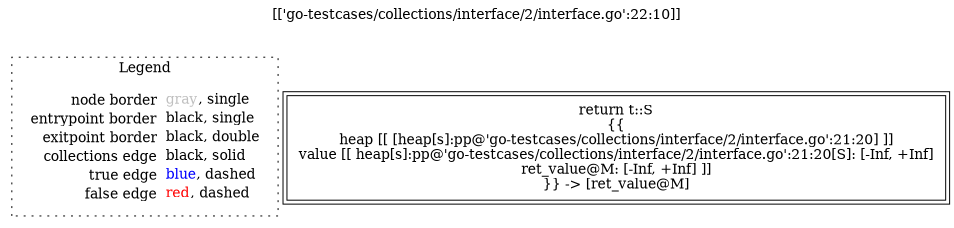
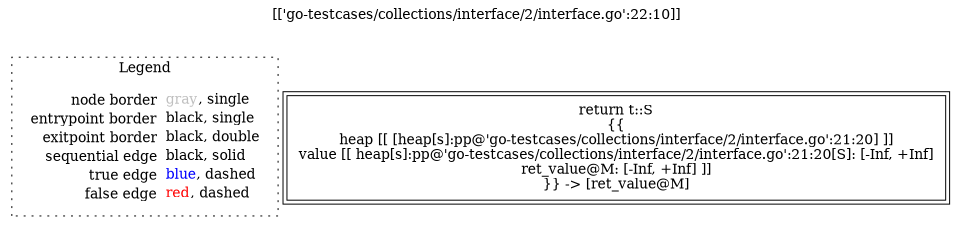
node "node border": text "collections edge" -> "sequential edge"
